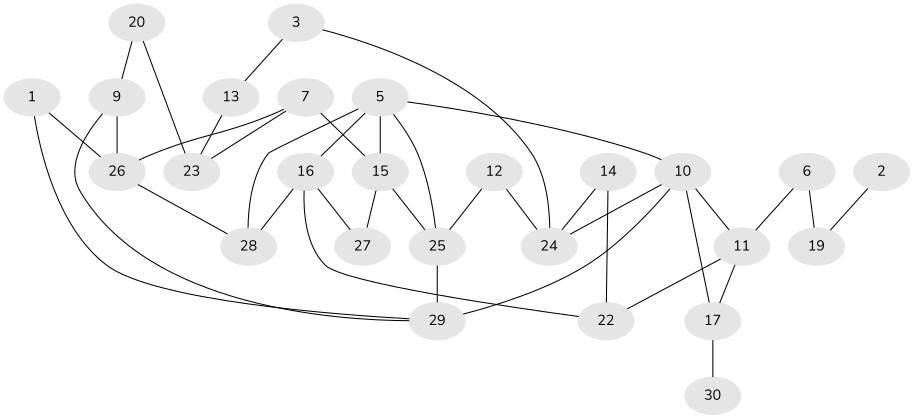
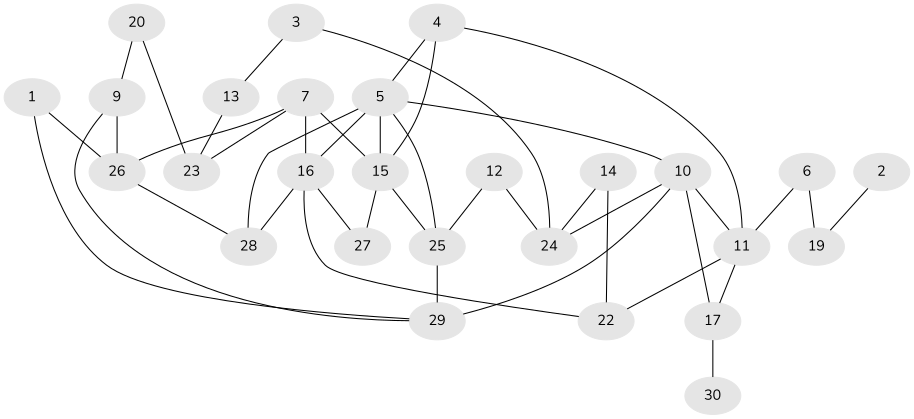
node "4": added
edge "7" -- "16": added
